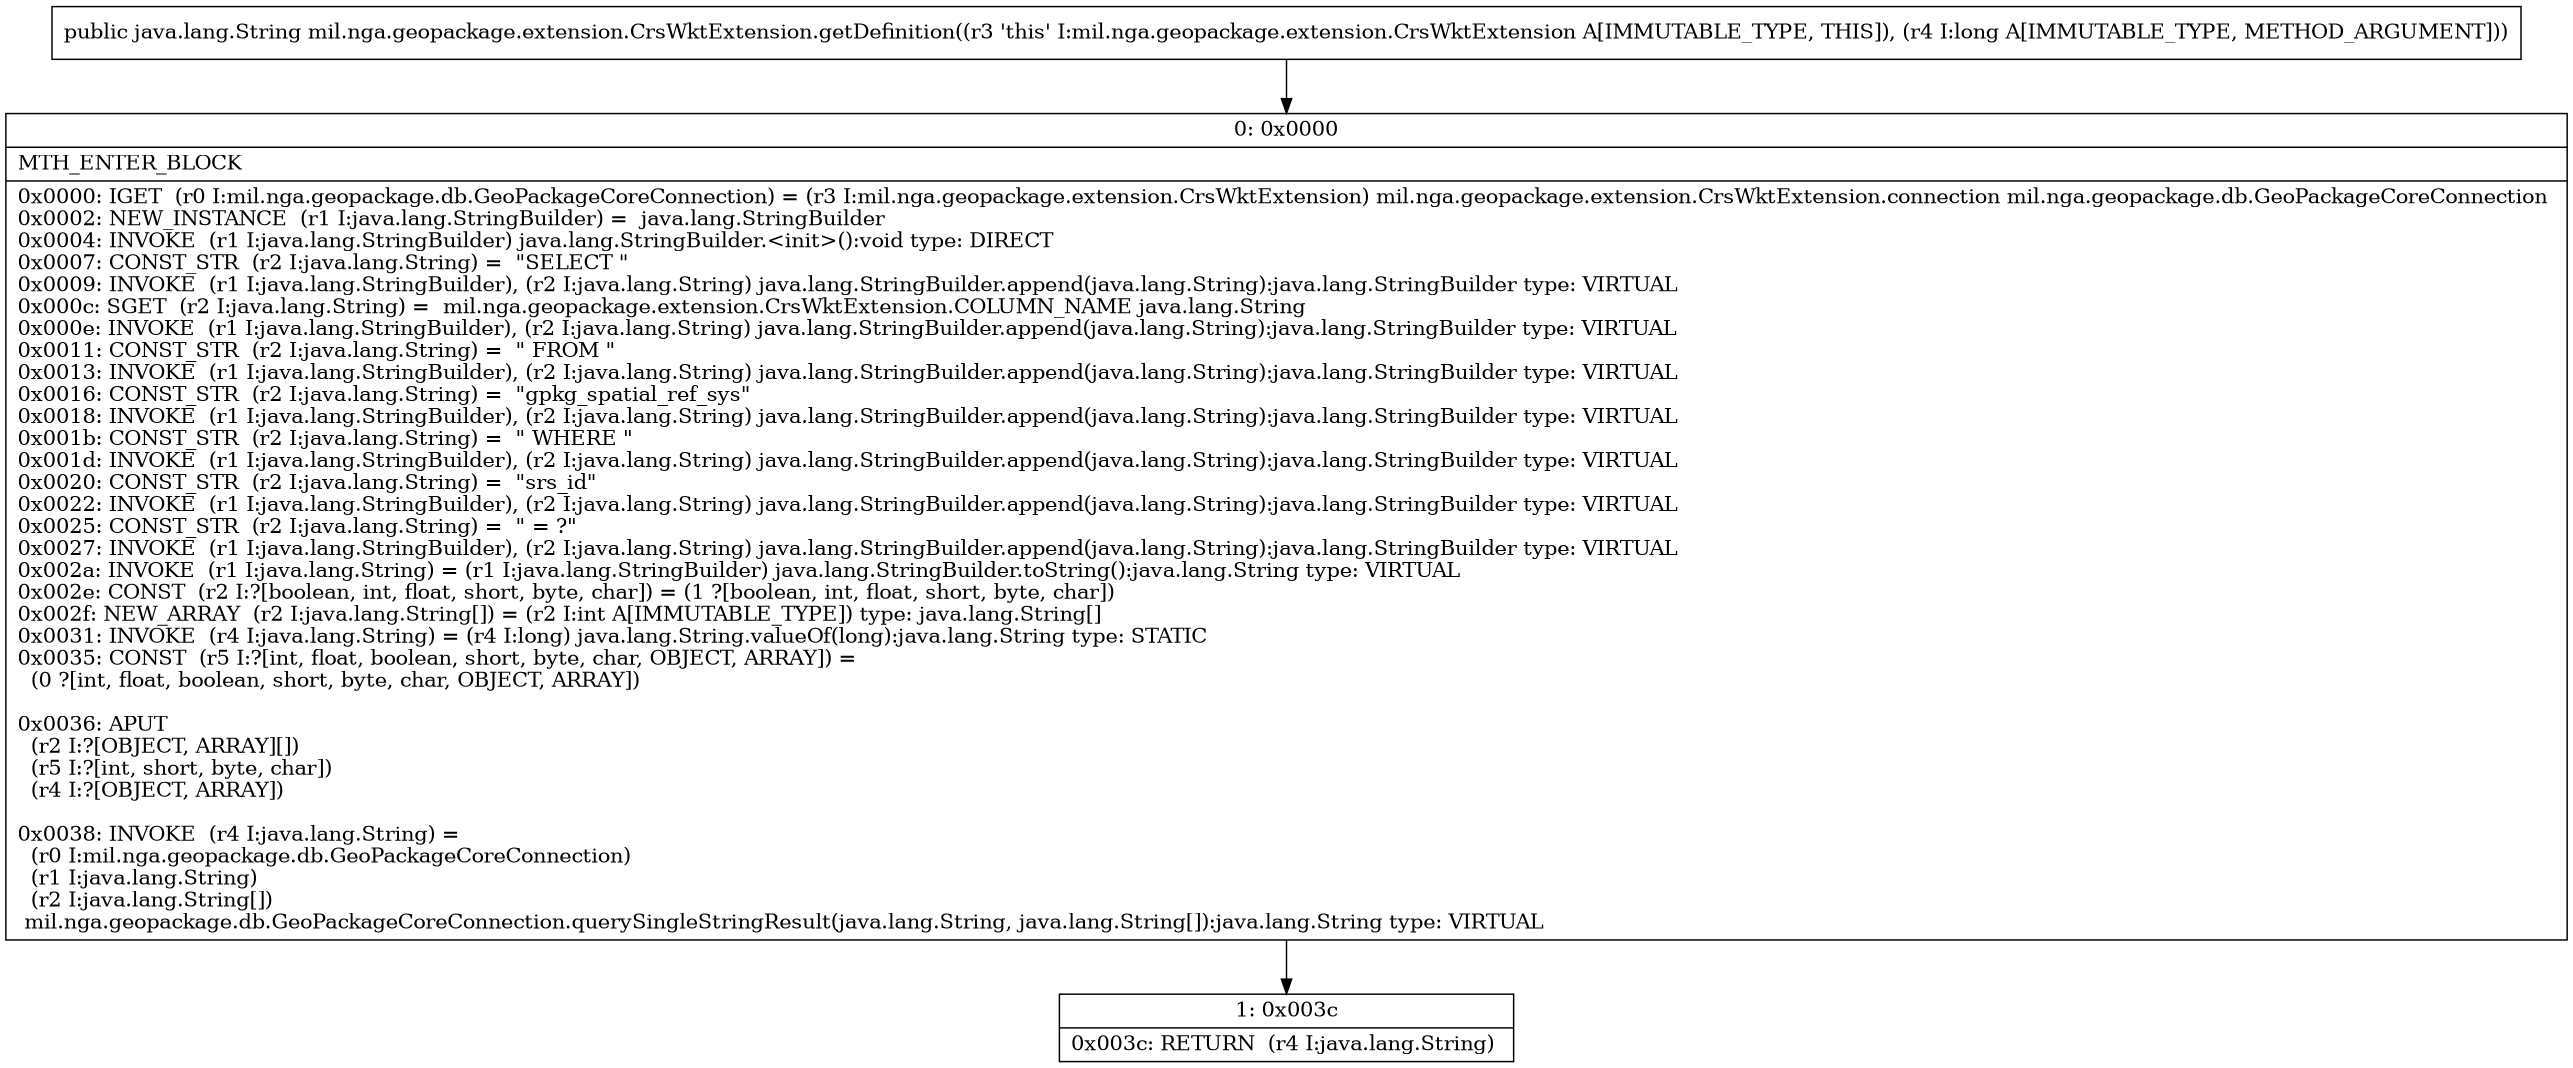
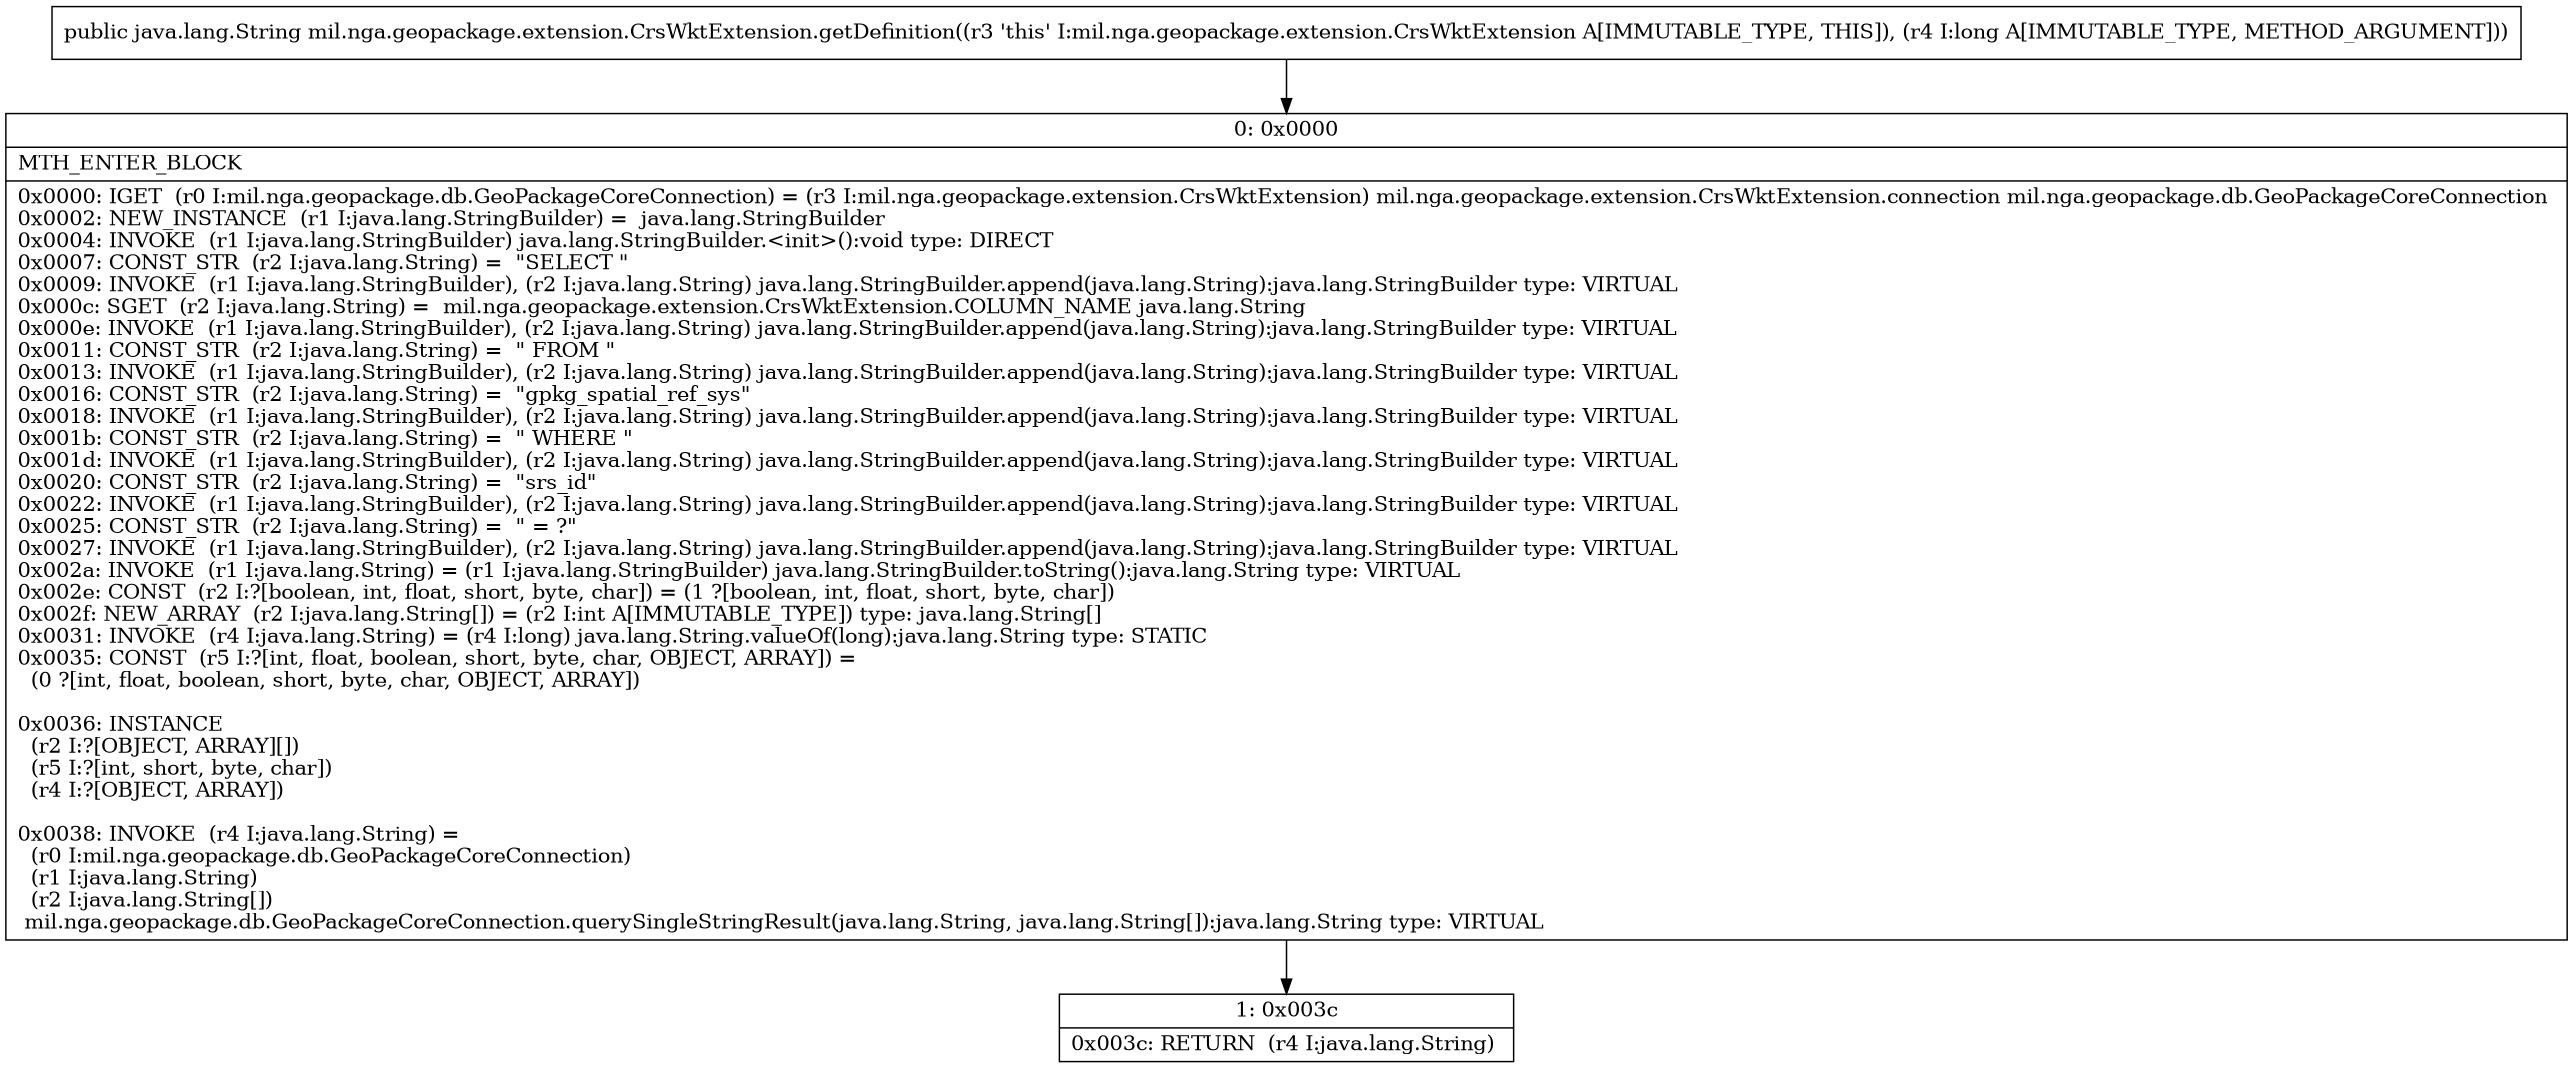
node "0: 0x0000": text "0x0036: APUT" -> "0x0036: INSTANCE"
